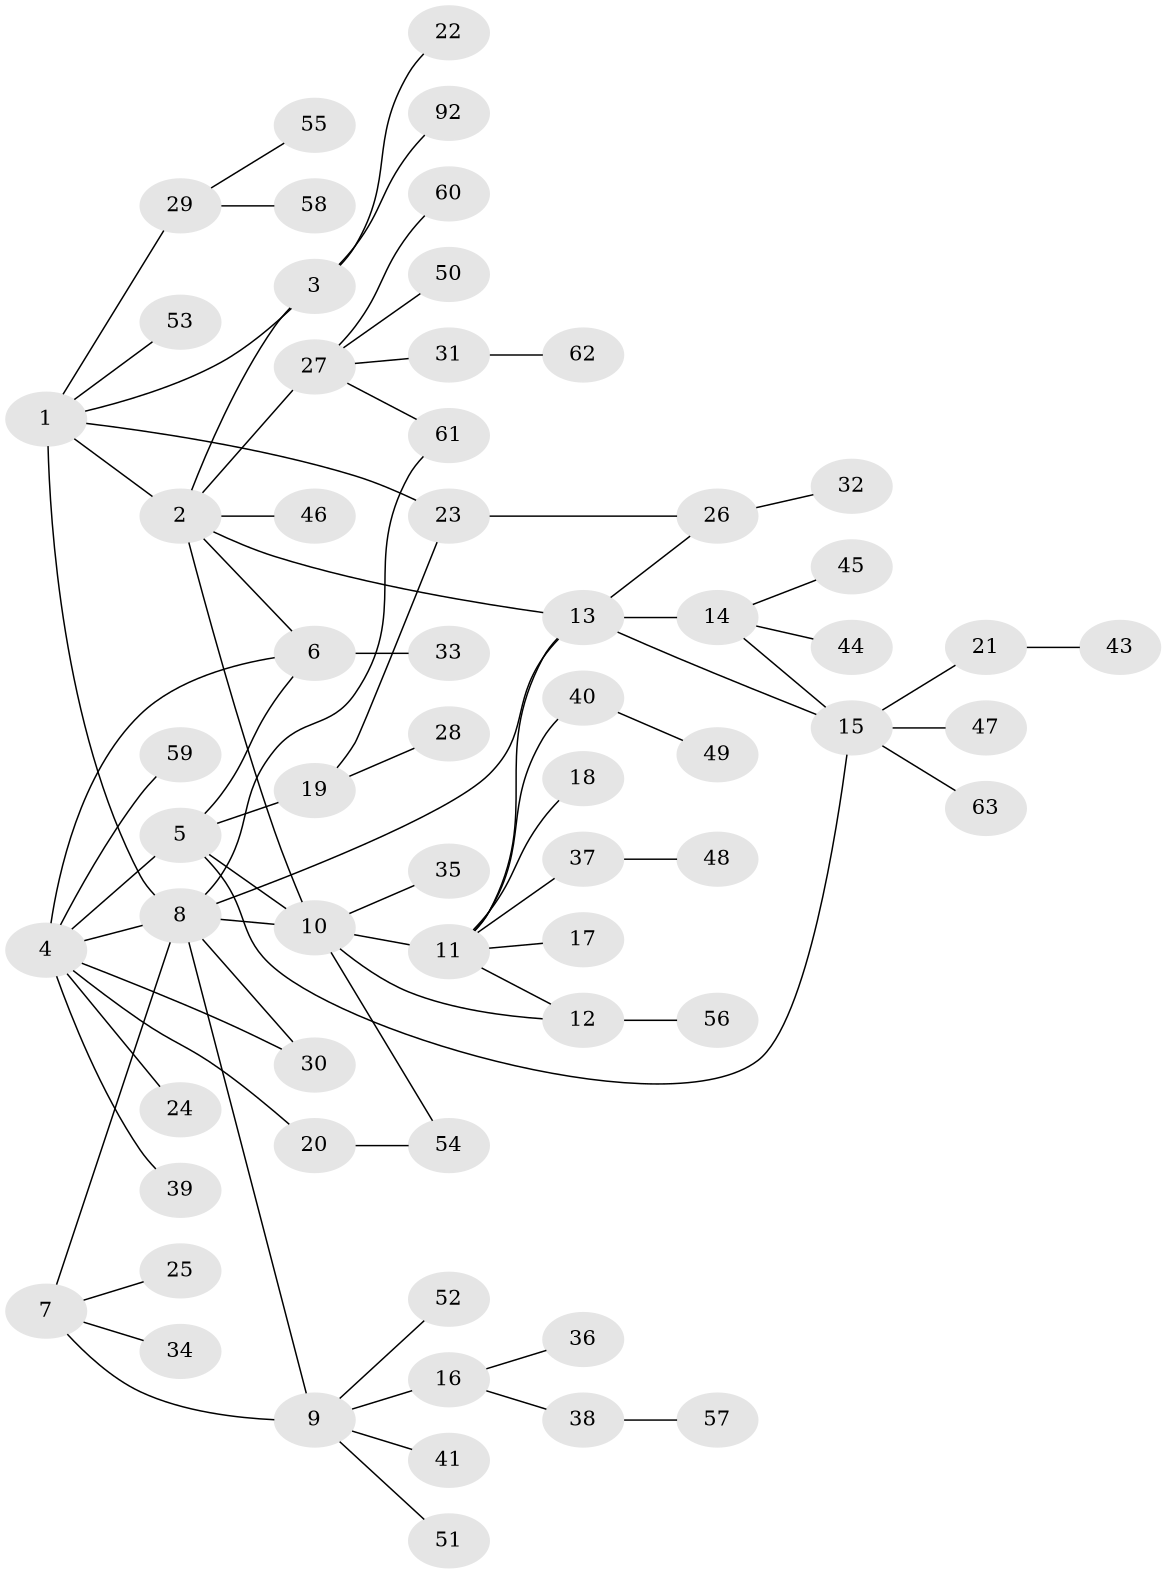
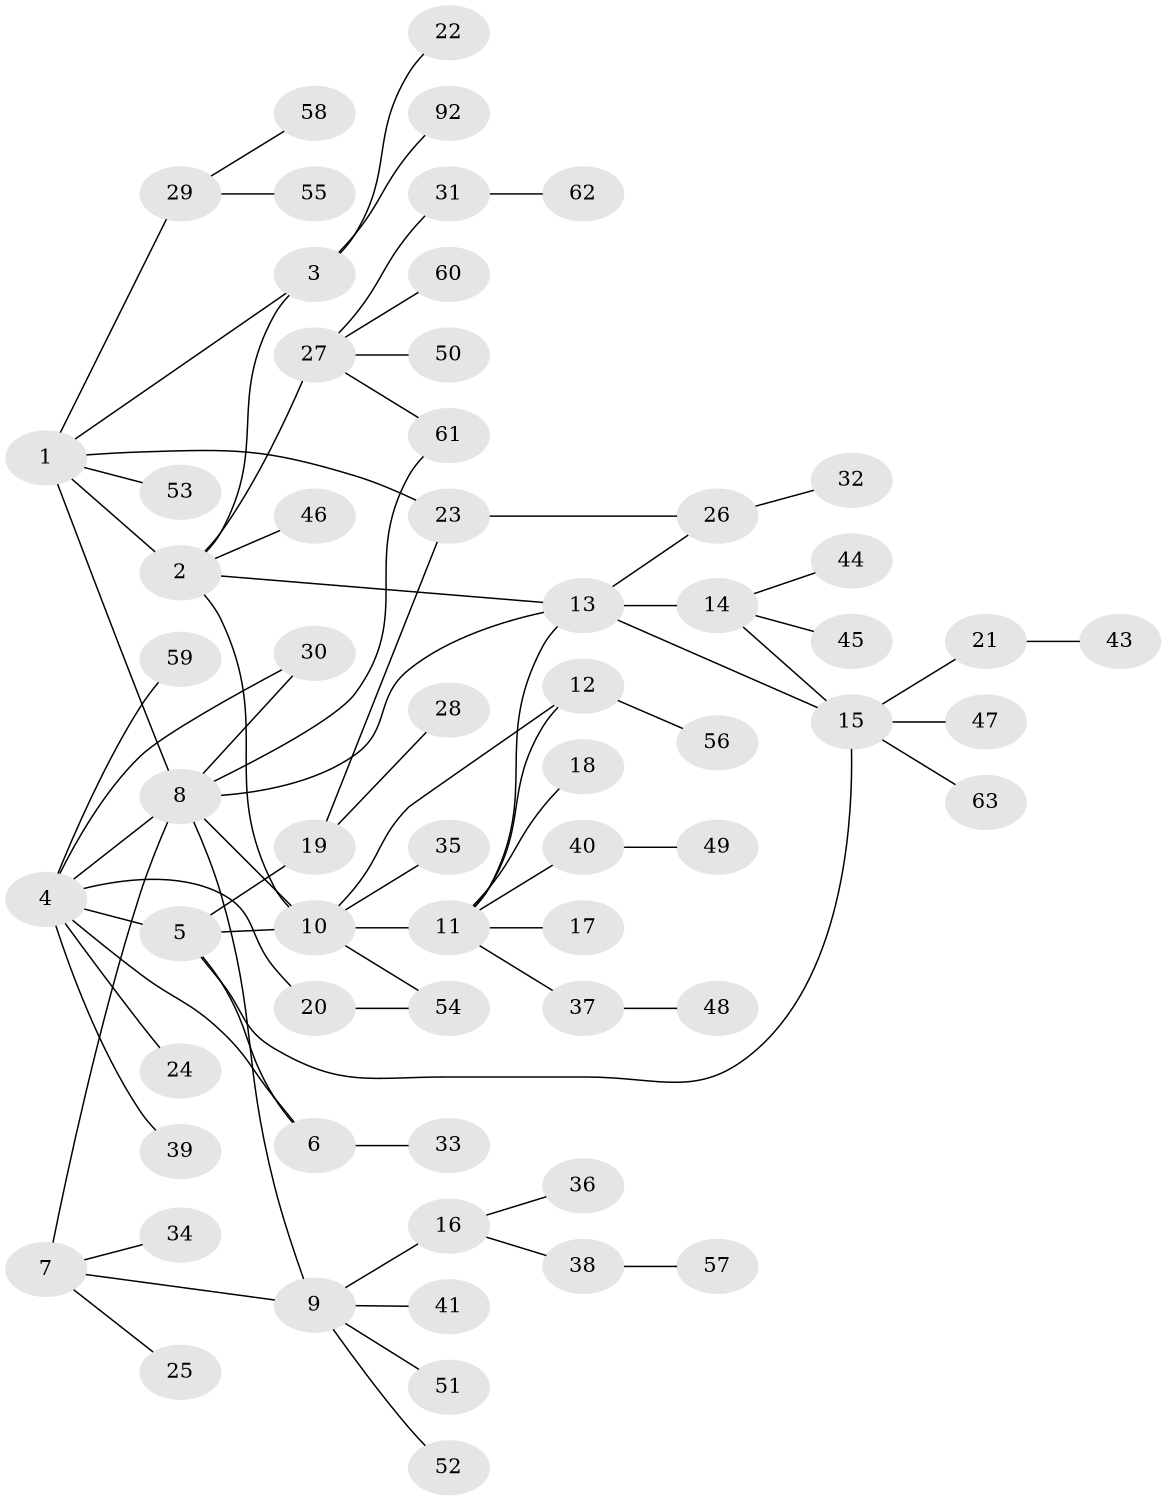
edge "2" -- "6": removed
